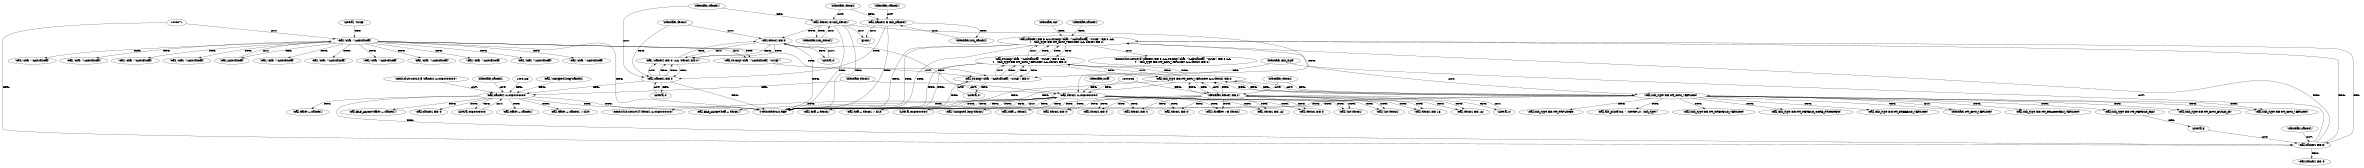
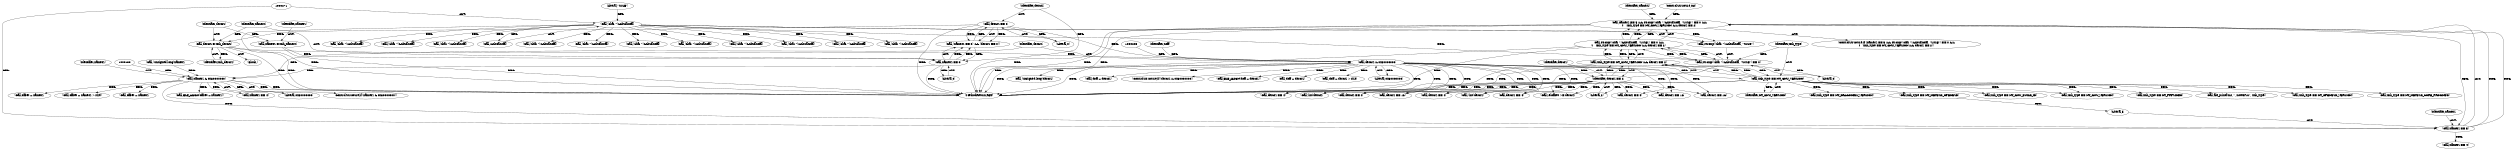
node "(Identifier,ms)": label "(Identifier,ms)" -> "(ControlStructure,ms)"
edge "(Call,namesz = xnh_namesz)" -> "(Block,)": removed, label "AST:"
edge "(Call,descsz = xnh_descsz)" -> "(Call,descsz == 0)": reversed
node "(Identifier,xnh_namesz)": removed
edge "(ControlStructure,if (namesz & 0x80000000))" -> "(Call,namesz & 0x80000000)": reversed
edge "(Call,namesz == 0)" -> "(Call,namesz & 0x80000000)": label "CFG: " -> "DDG: "
edge "(Call,xnh_type == NT_GNU_VERSION && descsz == 2)" -> "(Identifier,descsz == 2)": label "CFG: " -> "AST: "
edge "1000203" -> "(Identifier,descsz == 2)": now "(Call,descsz & 0x80000000)" -> "(Identifier,descsz == 2)"
node "(Call,xnh_type == NT_FREEBSD_VERSION)": removed
node "(Call,xnh_type == NT_NETBSD_PAX)": label "(Call,xnh_type == NT_NETBSD_PAX)" -> "(Call,xnh_type == NT_NETBSD_OPENBSD)"
